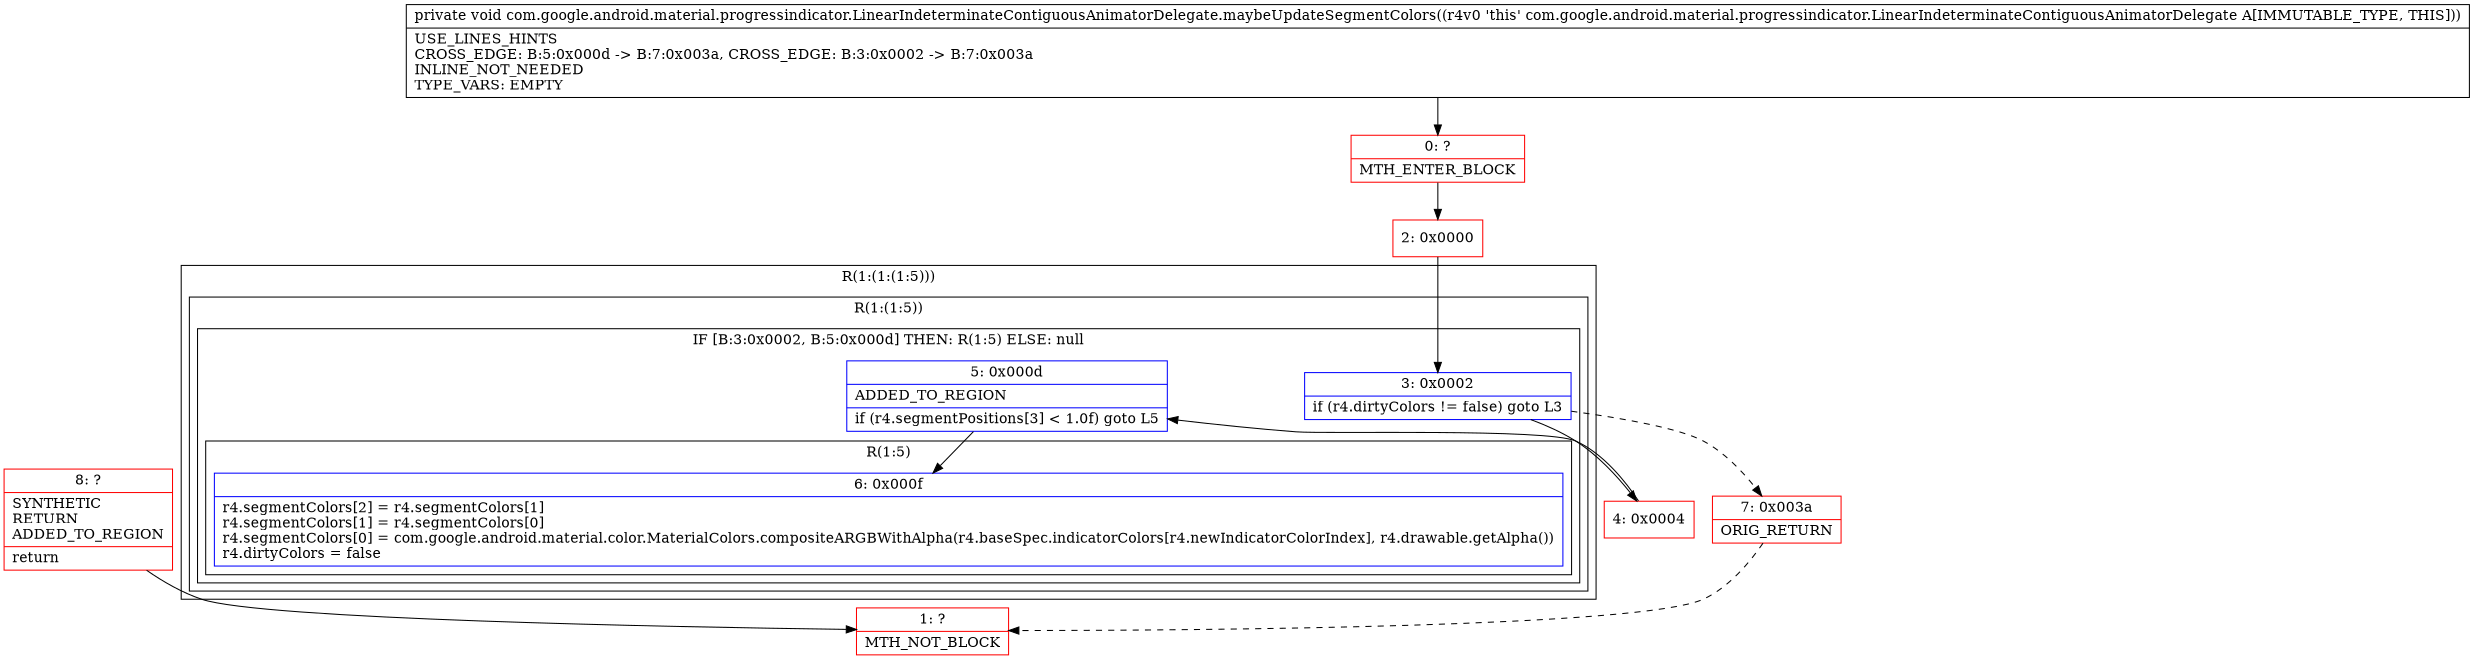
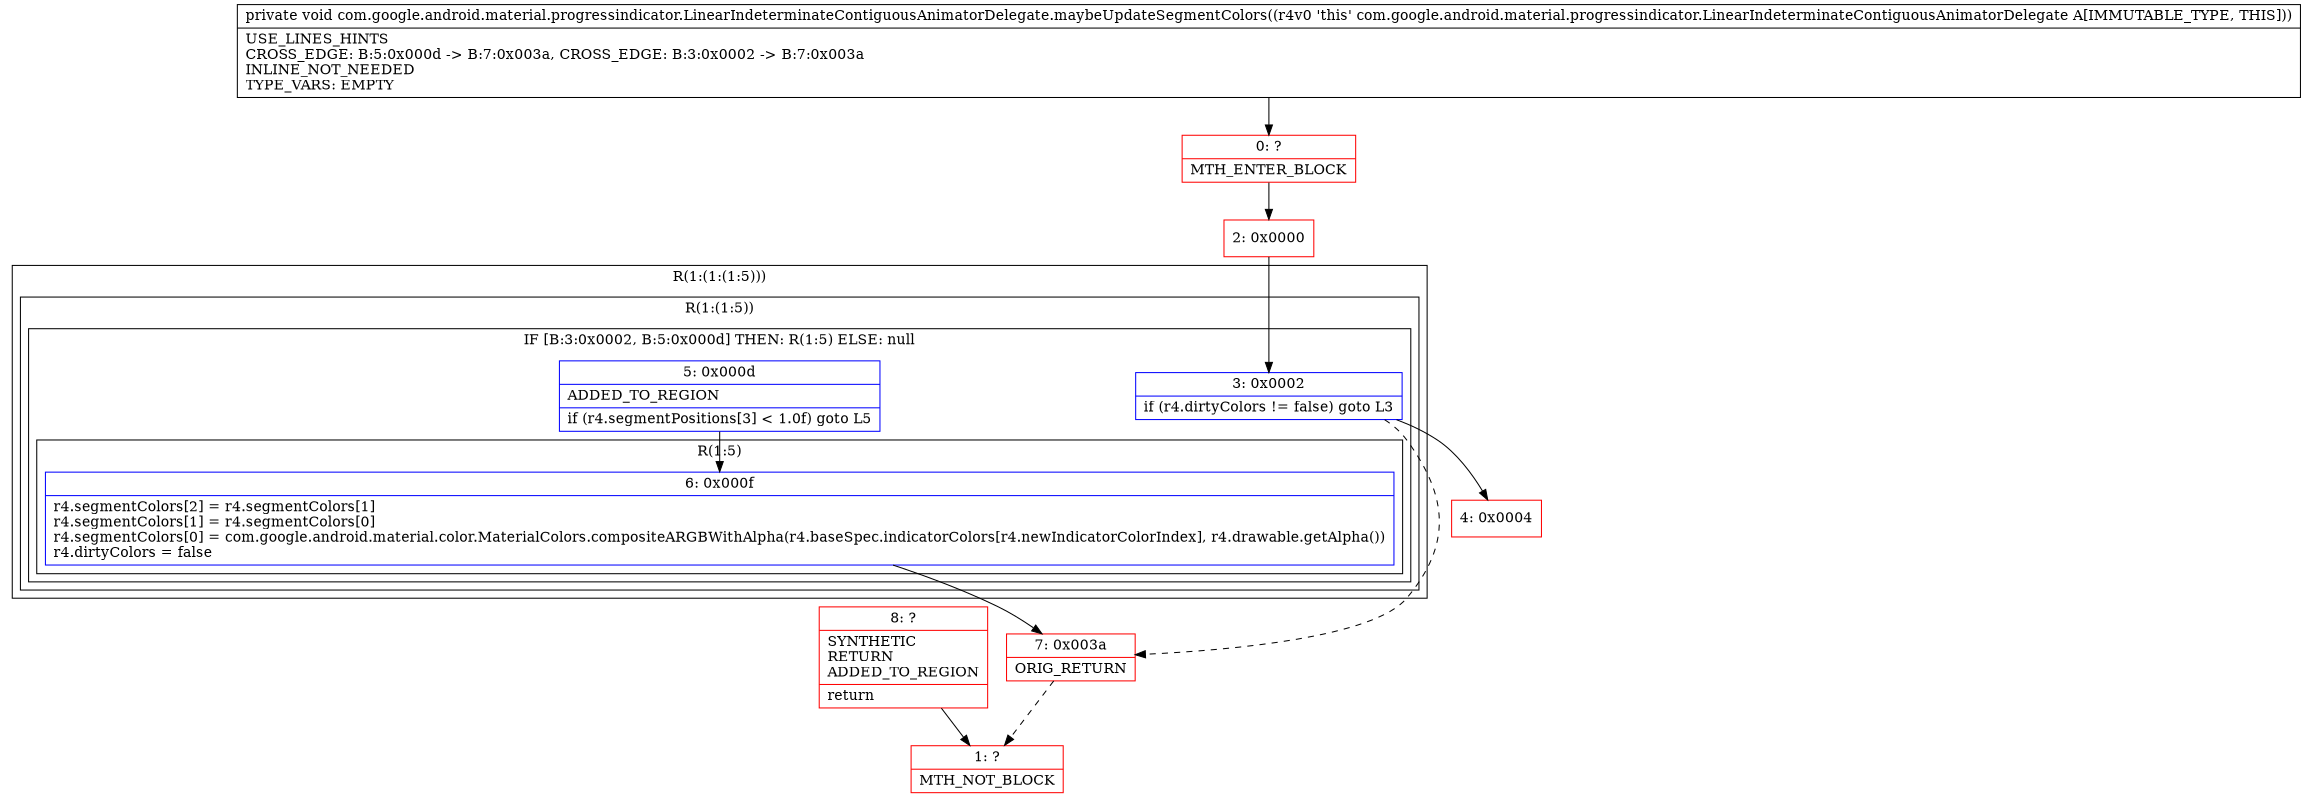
edge "4: 0x0004" -> "5: 0x000d": removed
edge "6: 0x000f" -> "7: 0x003a": added
